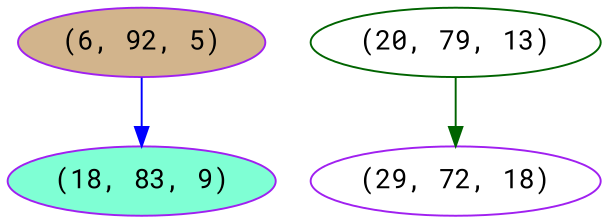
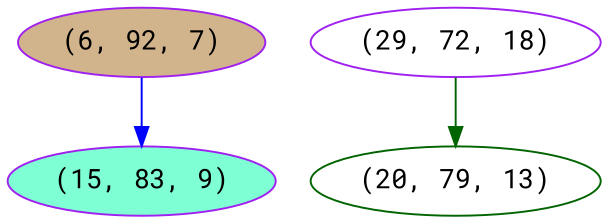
node "(6, 92, 5)": label "(6, 92, 5)" -> "(6, 92, 7)"
edge "(20, 79, 13)" -> "(29, 72, 18)": reversed
node "(18, 83, 9)": label "(18, 83, 9)" -> "(15, 83, 9)"
